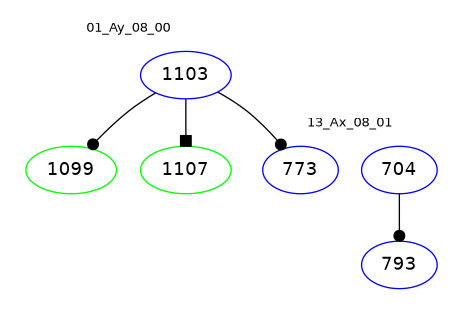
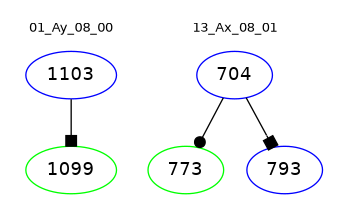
edge "1103" -> "1099": arrowhead dot -> box
edge "1103" -> "773": now "704" -> "773"
node "1107": removed
node "773": color blue -> green
edge "704" -> "793": arrowhead dot -> box
